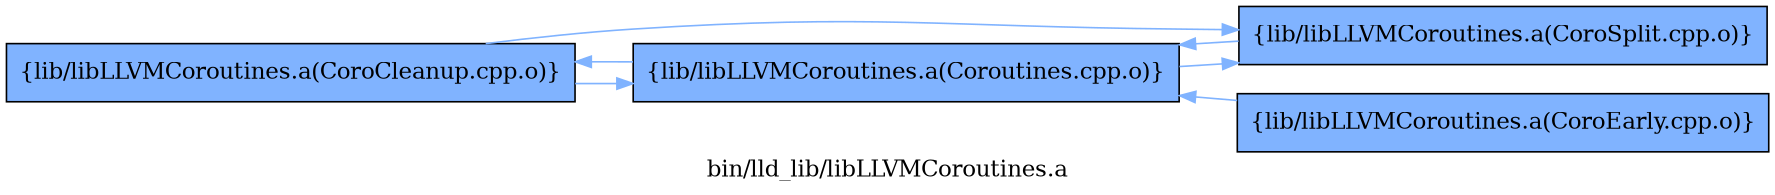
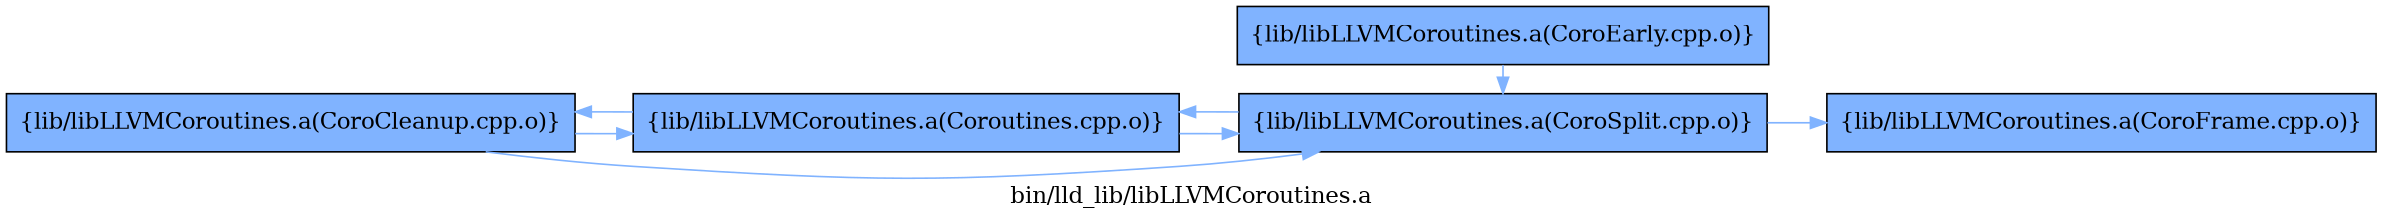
edge "{lib/libLLVMCoroutines.a(CoroEarly.cpp.o)}" -> "{lib/libLLVMCoroutines.a(Coroutines.cpp.o)}": now "{lib/libLLVMCoroutines.a(CoroEarly.cpp.o)}" -> "{lib/libLLVMCoroutines.a(CoroSplit.cpp.o)}"
node "{lib/libLLVMCoroutines.a(CoroFrame.cpp.o)}": added
